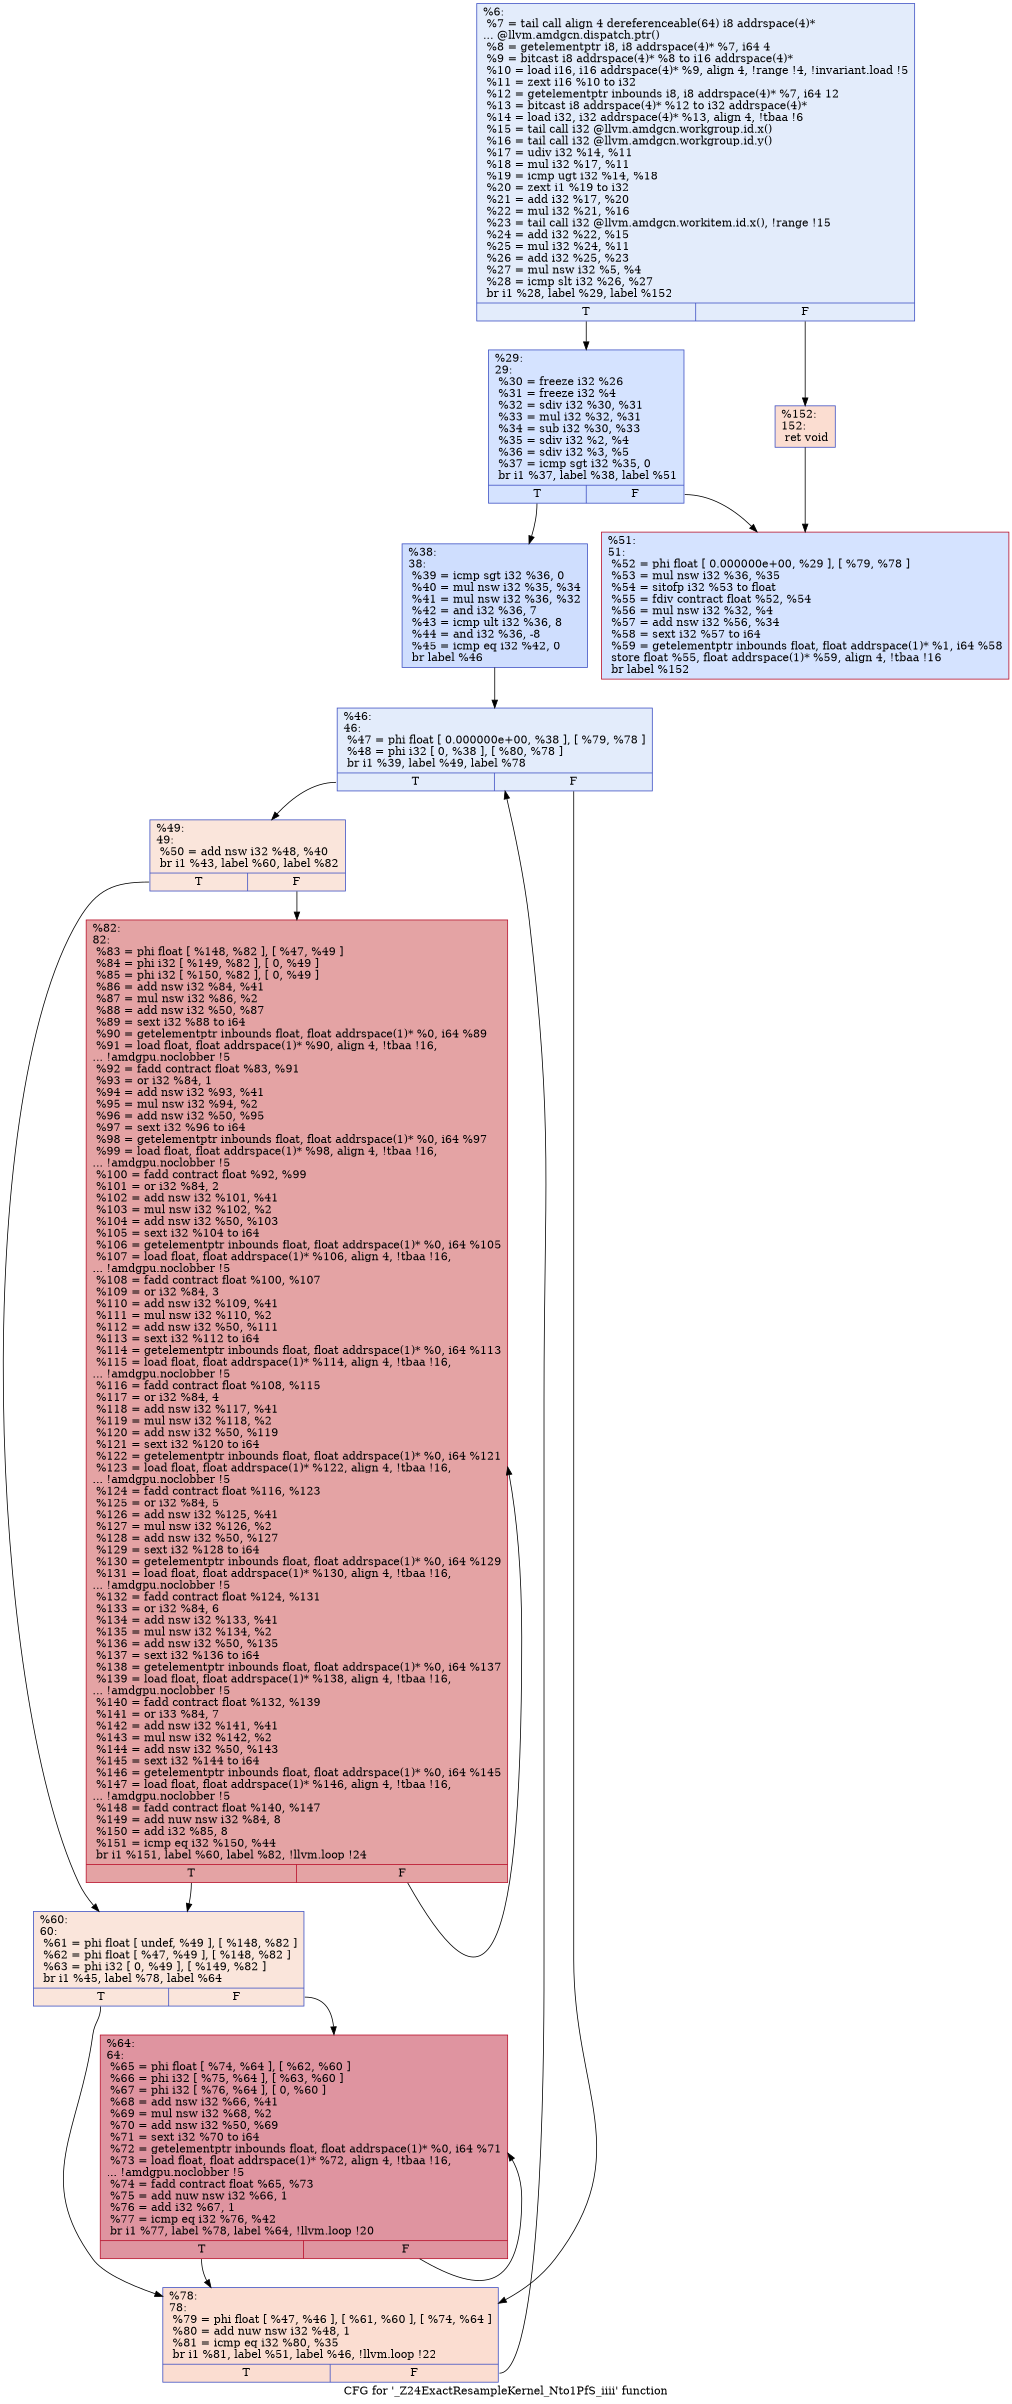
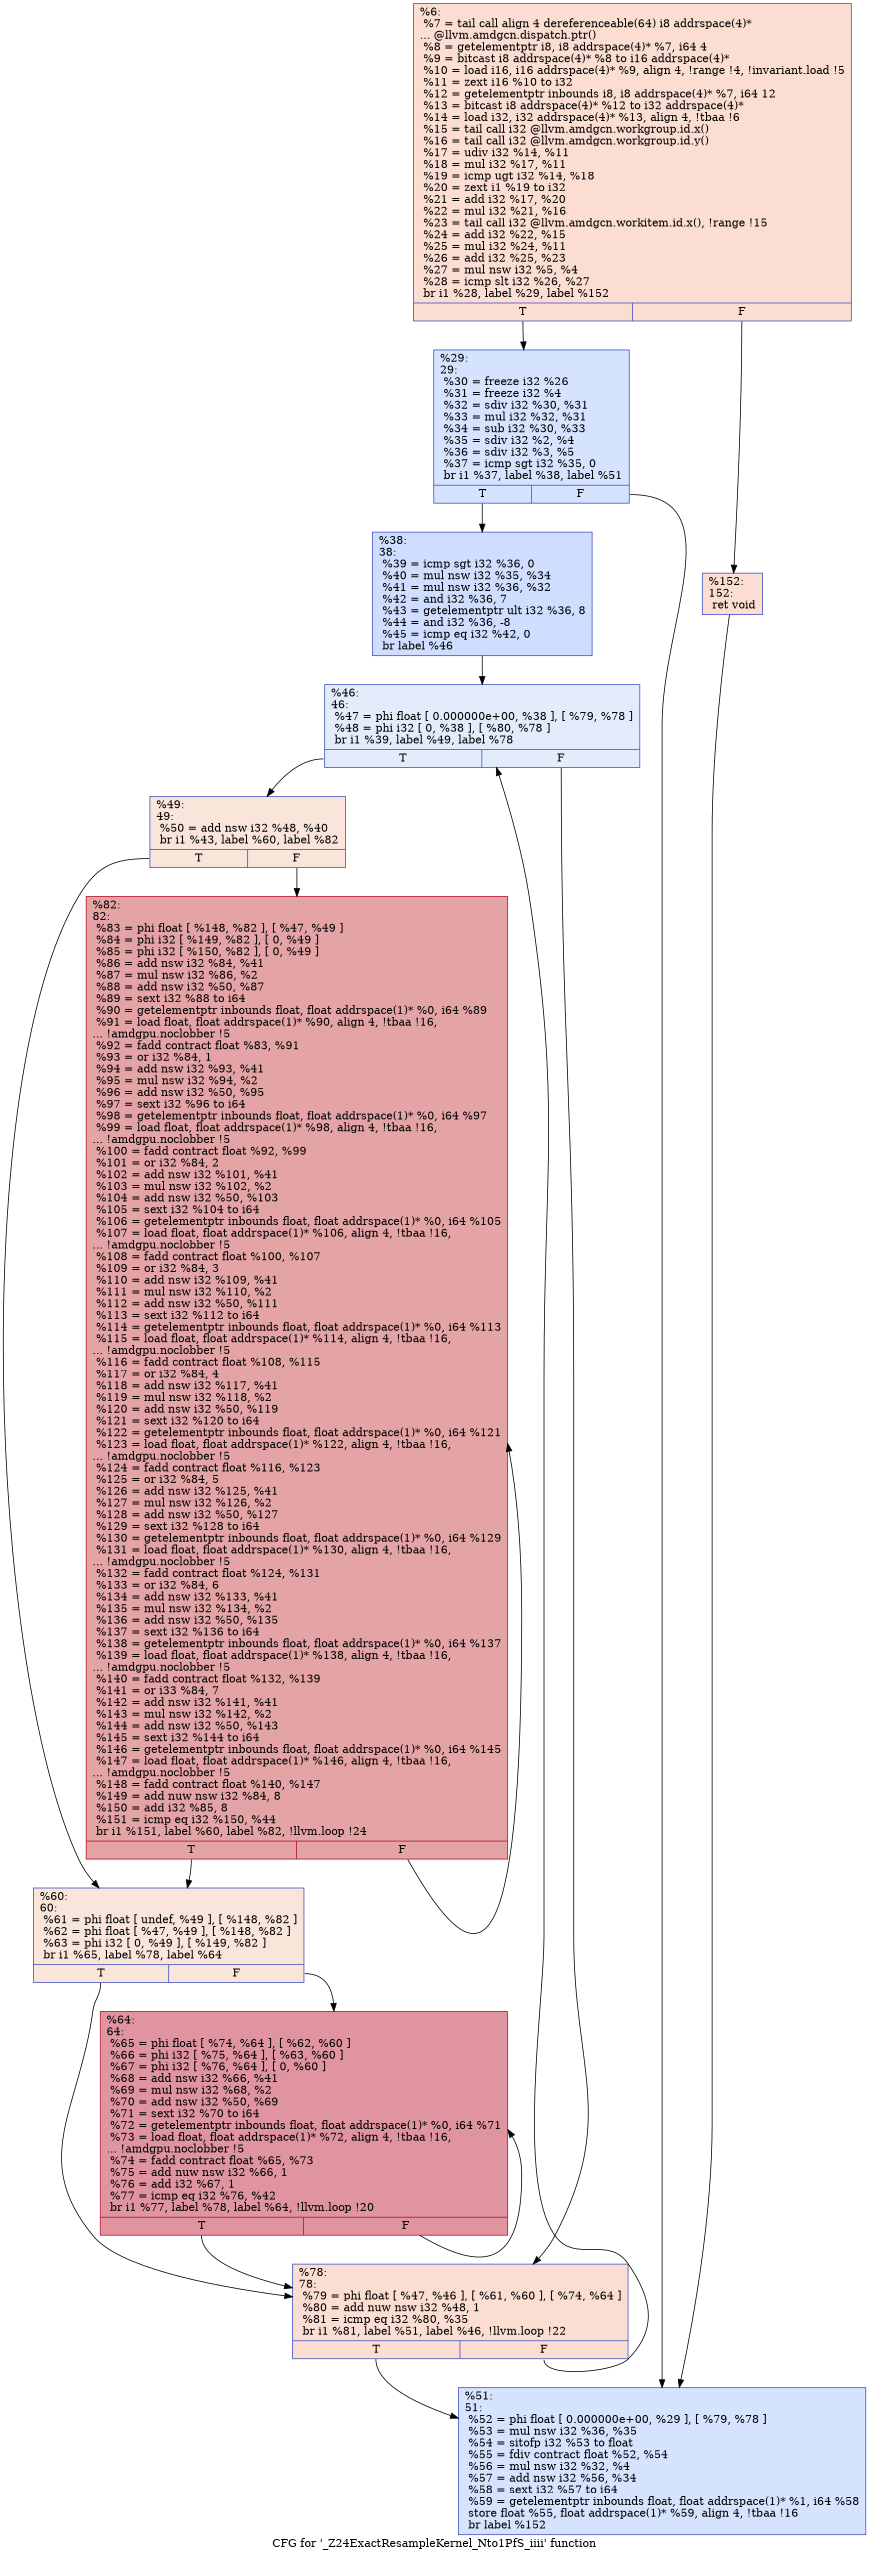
node "%6:": fillcolor #bfd3f670 -> #f7b39670
node "%51:": color #b70d28ff -> #3d50c3ff
node "%38:": text "%43 = icmp ult i32 %36, 8" -> "%43 = getelementptr ult i32 %36, 8"
node "%60:": text "br i1 %45, label %78, label %64" -> "br i1 %65, label %78, label %64"
edge "%78:" -> "%51:": added
